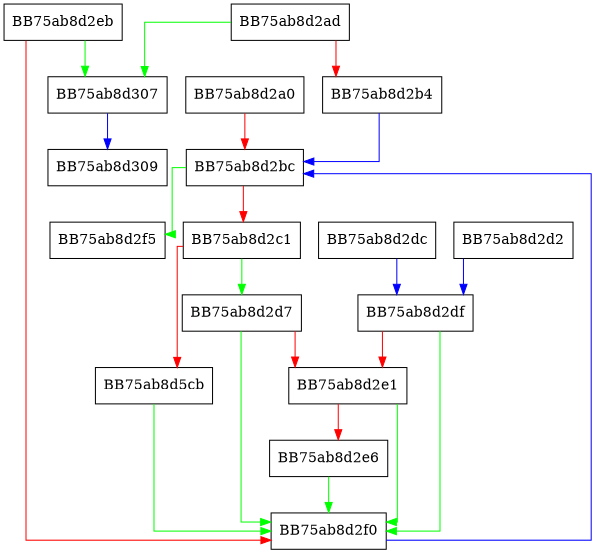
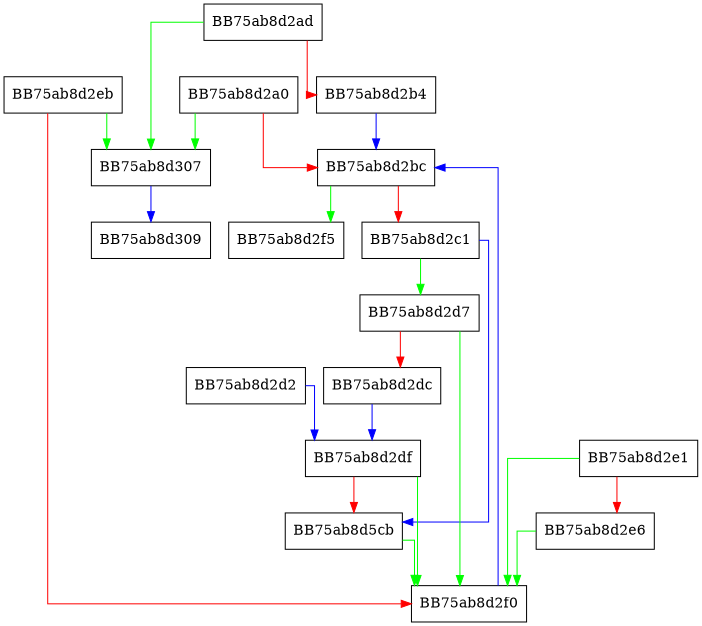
edge "BB75ab8d2a0" -> "BB75ab8d307": added
edge "BB75ab8d2c1" -> "BB75ab8d5cb": color red -> blue
edge "BB75ab8d2d7" -> "BB75ab8d2e1": now "BB75ab8d2d7" -> "BB75ab8d2dc"
edge "BB75ab8d2df" -> "BB75ab8d2e1": now "BB75ab8d2df" -> "BB75ab8d5cb"
